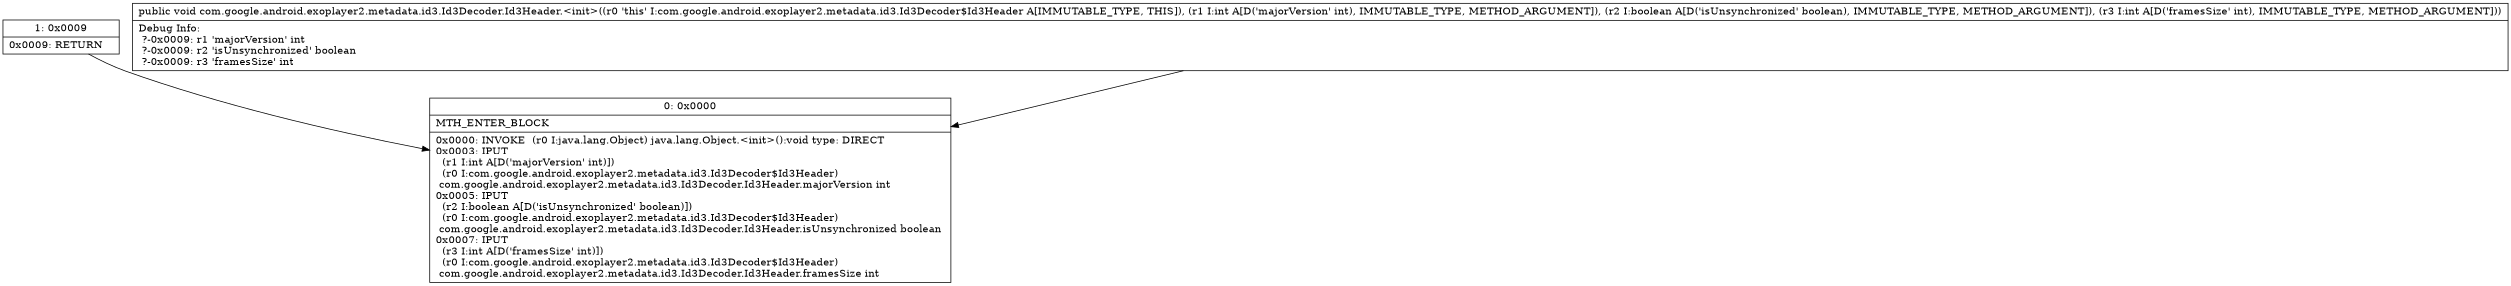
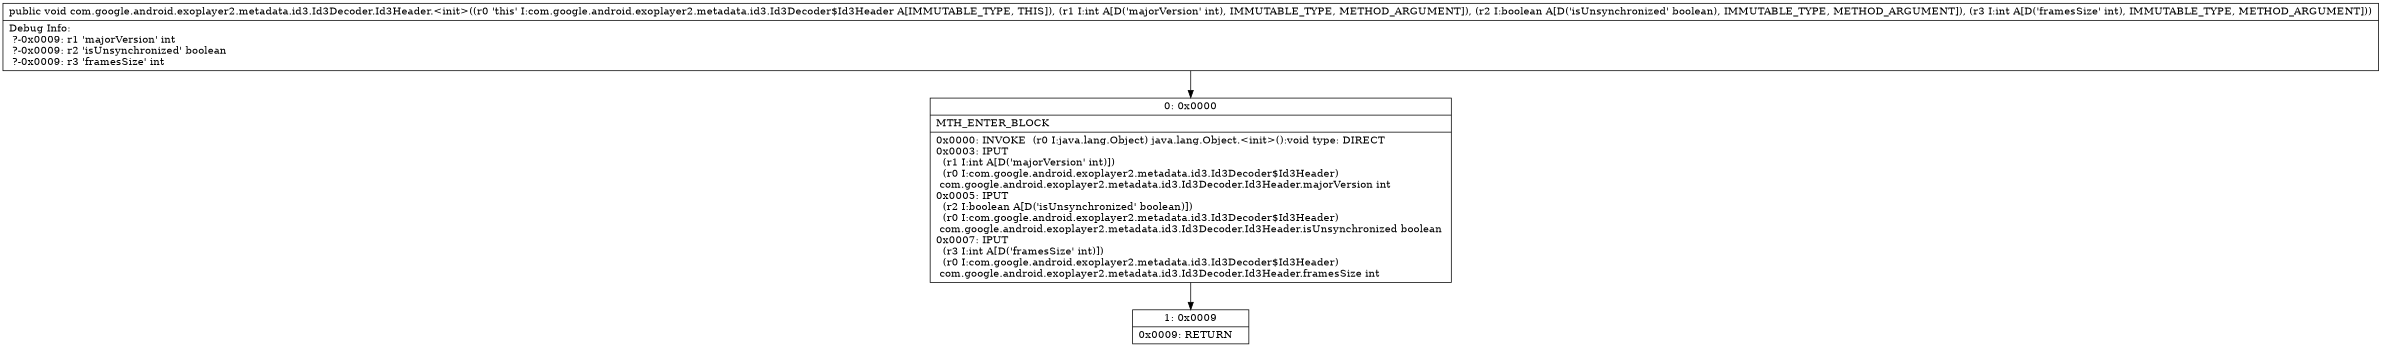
edge "1: 0x0009" -> "0: 0x0000": reversed
